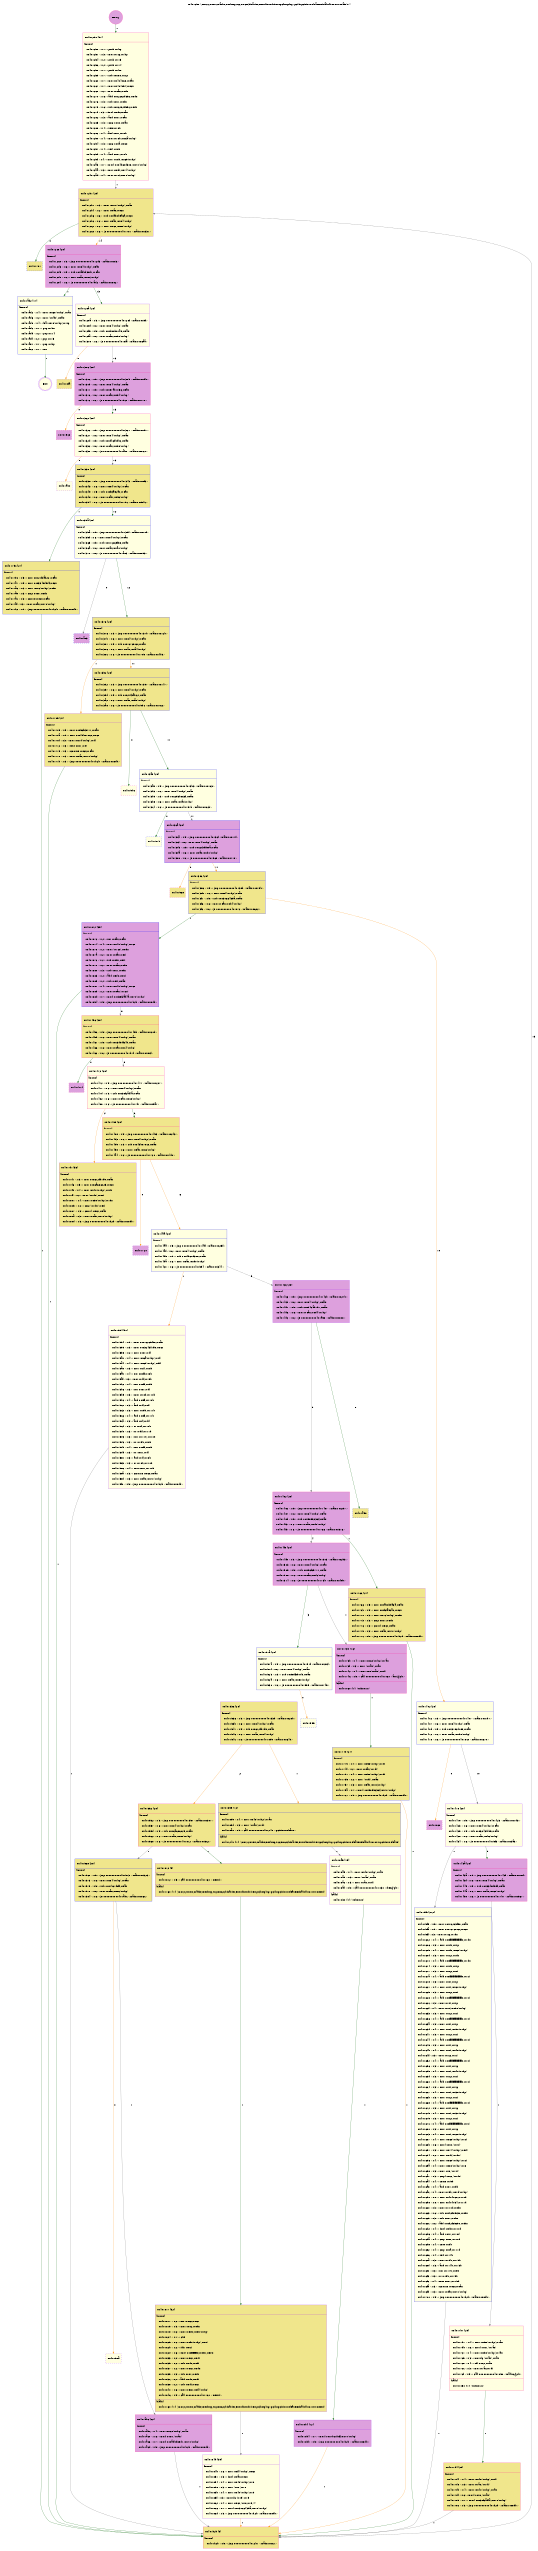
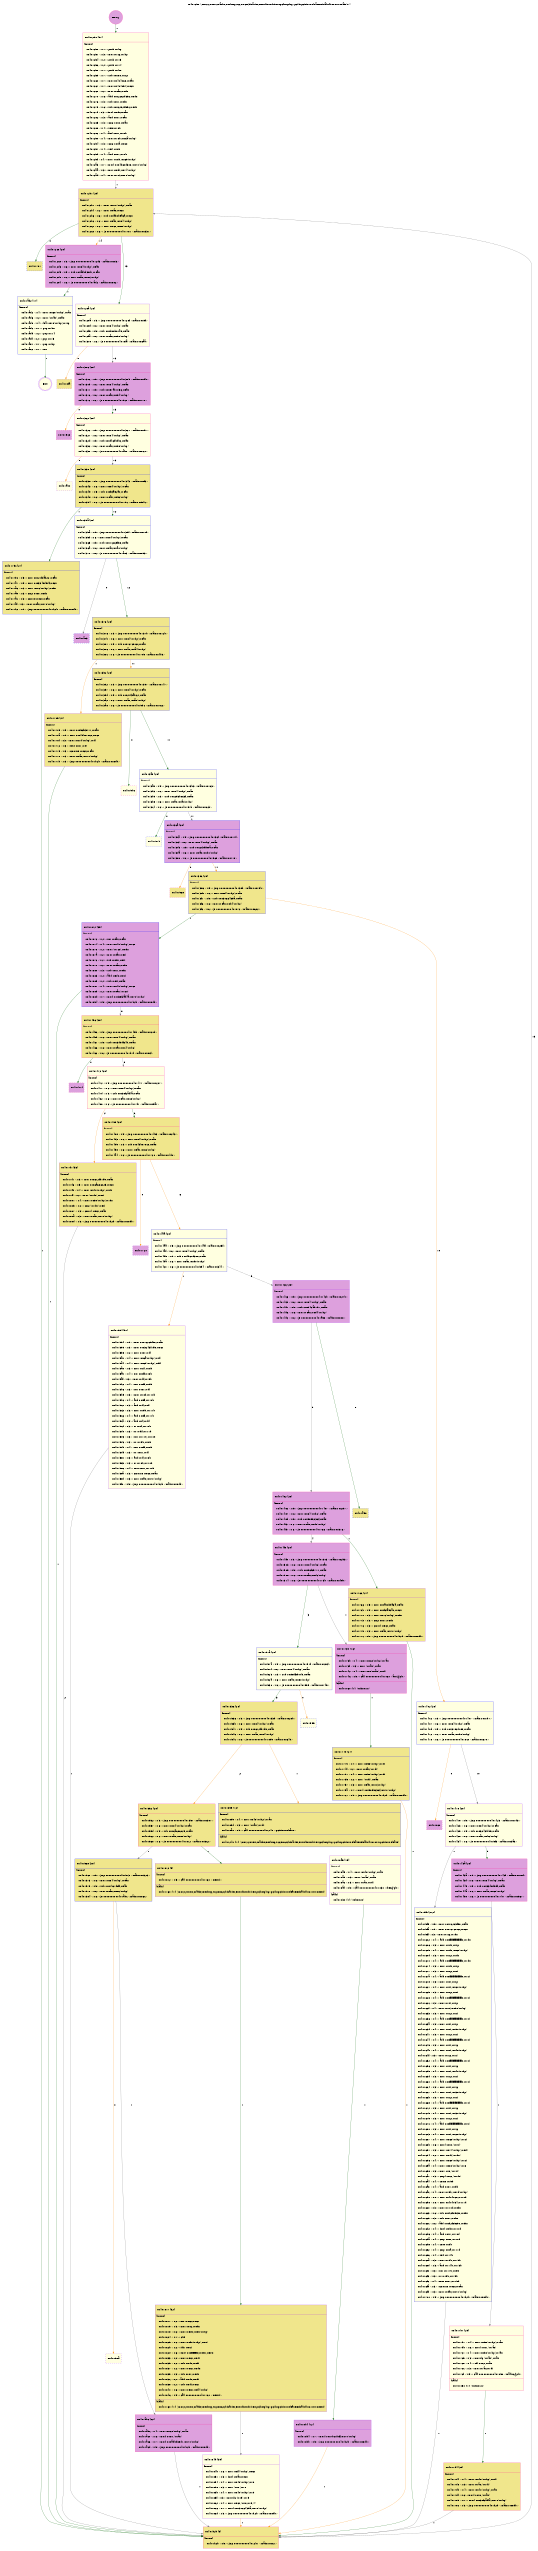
edge "0x4012ce [28]" -> "0x4012ea [28]": now "0x4012b1 [29]" -> "0x4012ea [28]"
edge "0x40151a [28]" -> "0x401536 [28]": added, label "3"
edge "0x401899 [12]" -> "0x4018a5 [15]": removed, label "1"
edge "0x4017f1 [33]" -> "0x401b2b [5]": added, label "2"
